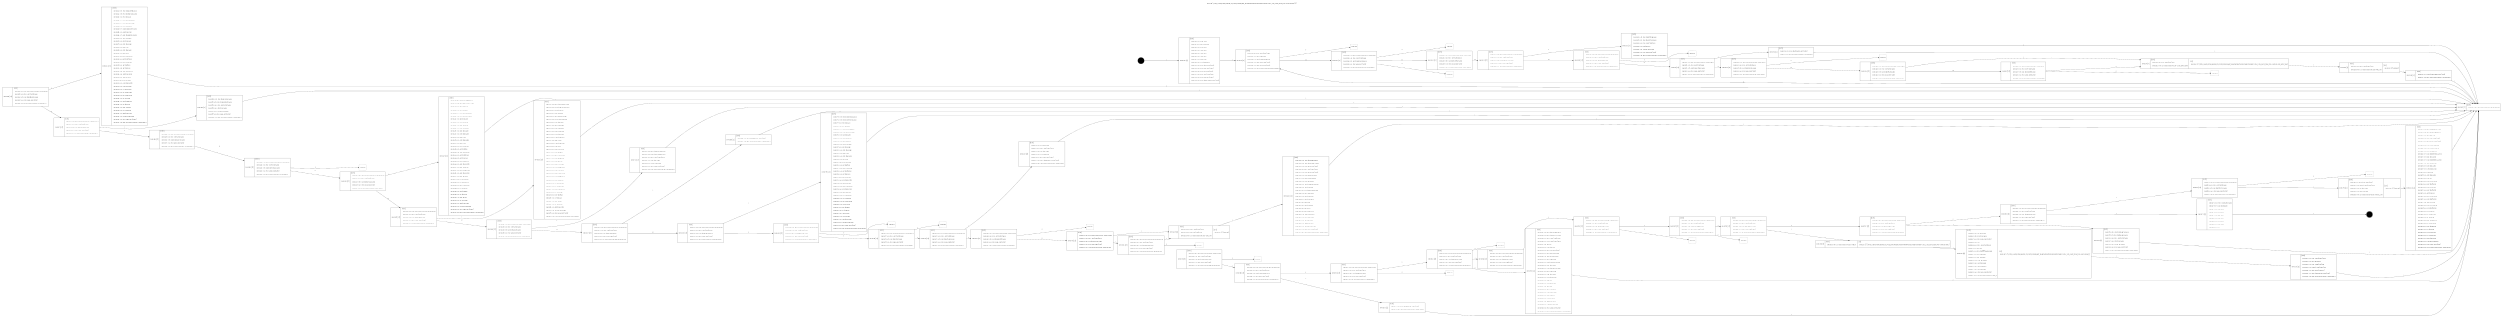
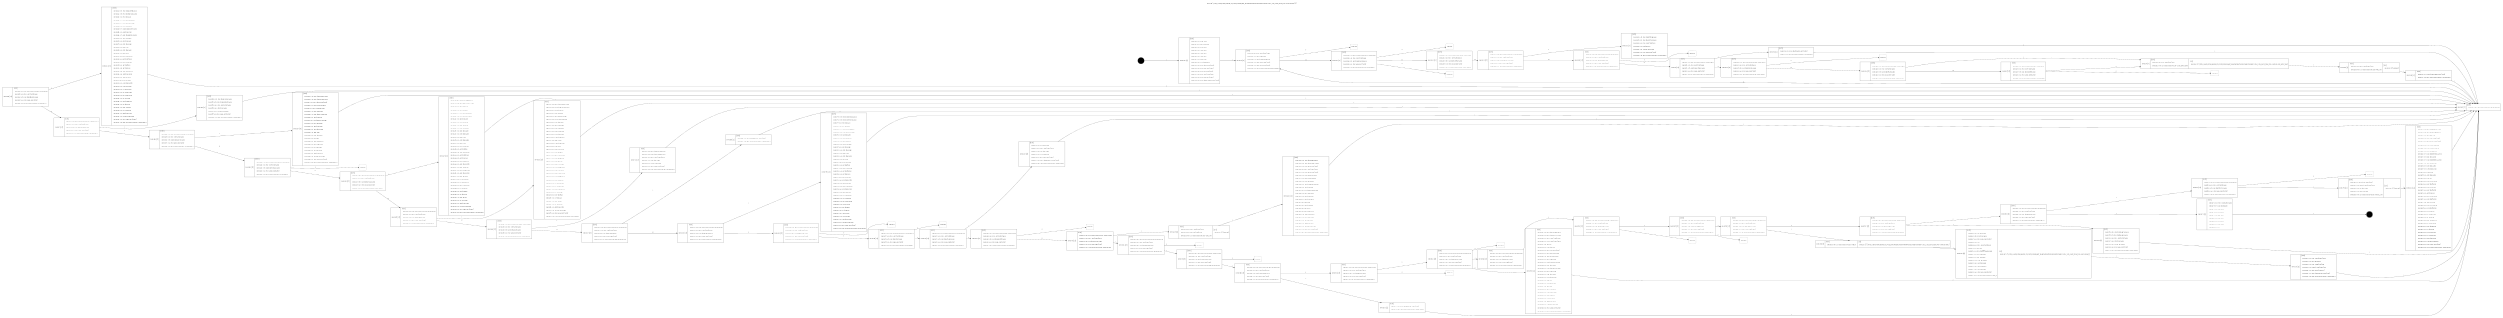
node "0x401d07 [95]": added
edge "0x4014b6 [25]" -> "0x4016a5 [13]": now "0x4014b6 [25]" -> "0x4014cf [25]"
